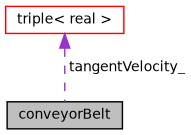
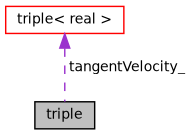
node "conveyorBelt": label "conveyorBelt" -> "triple"
